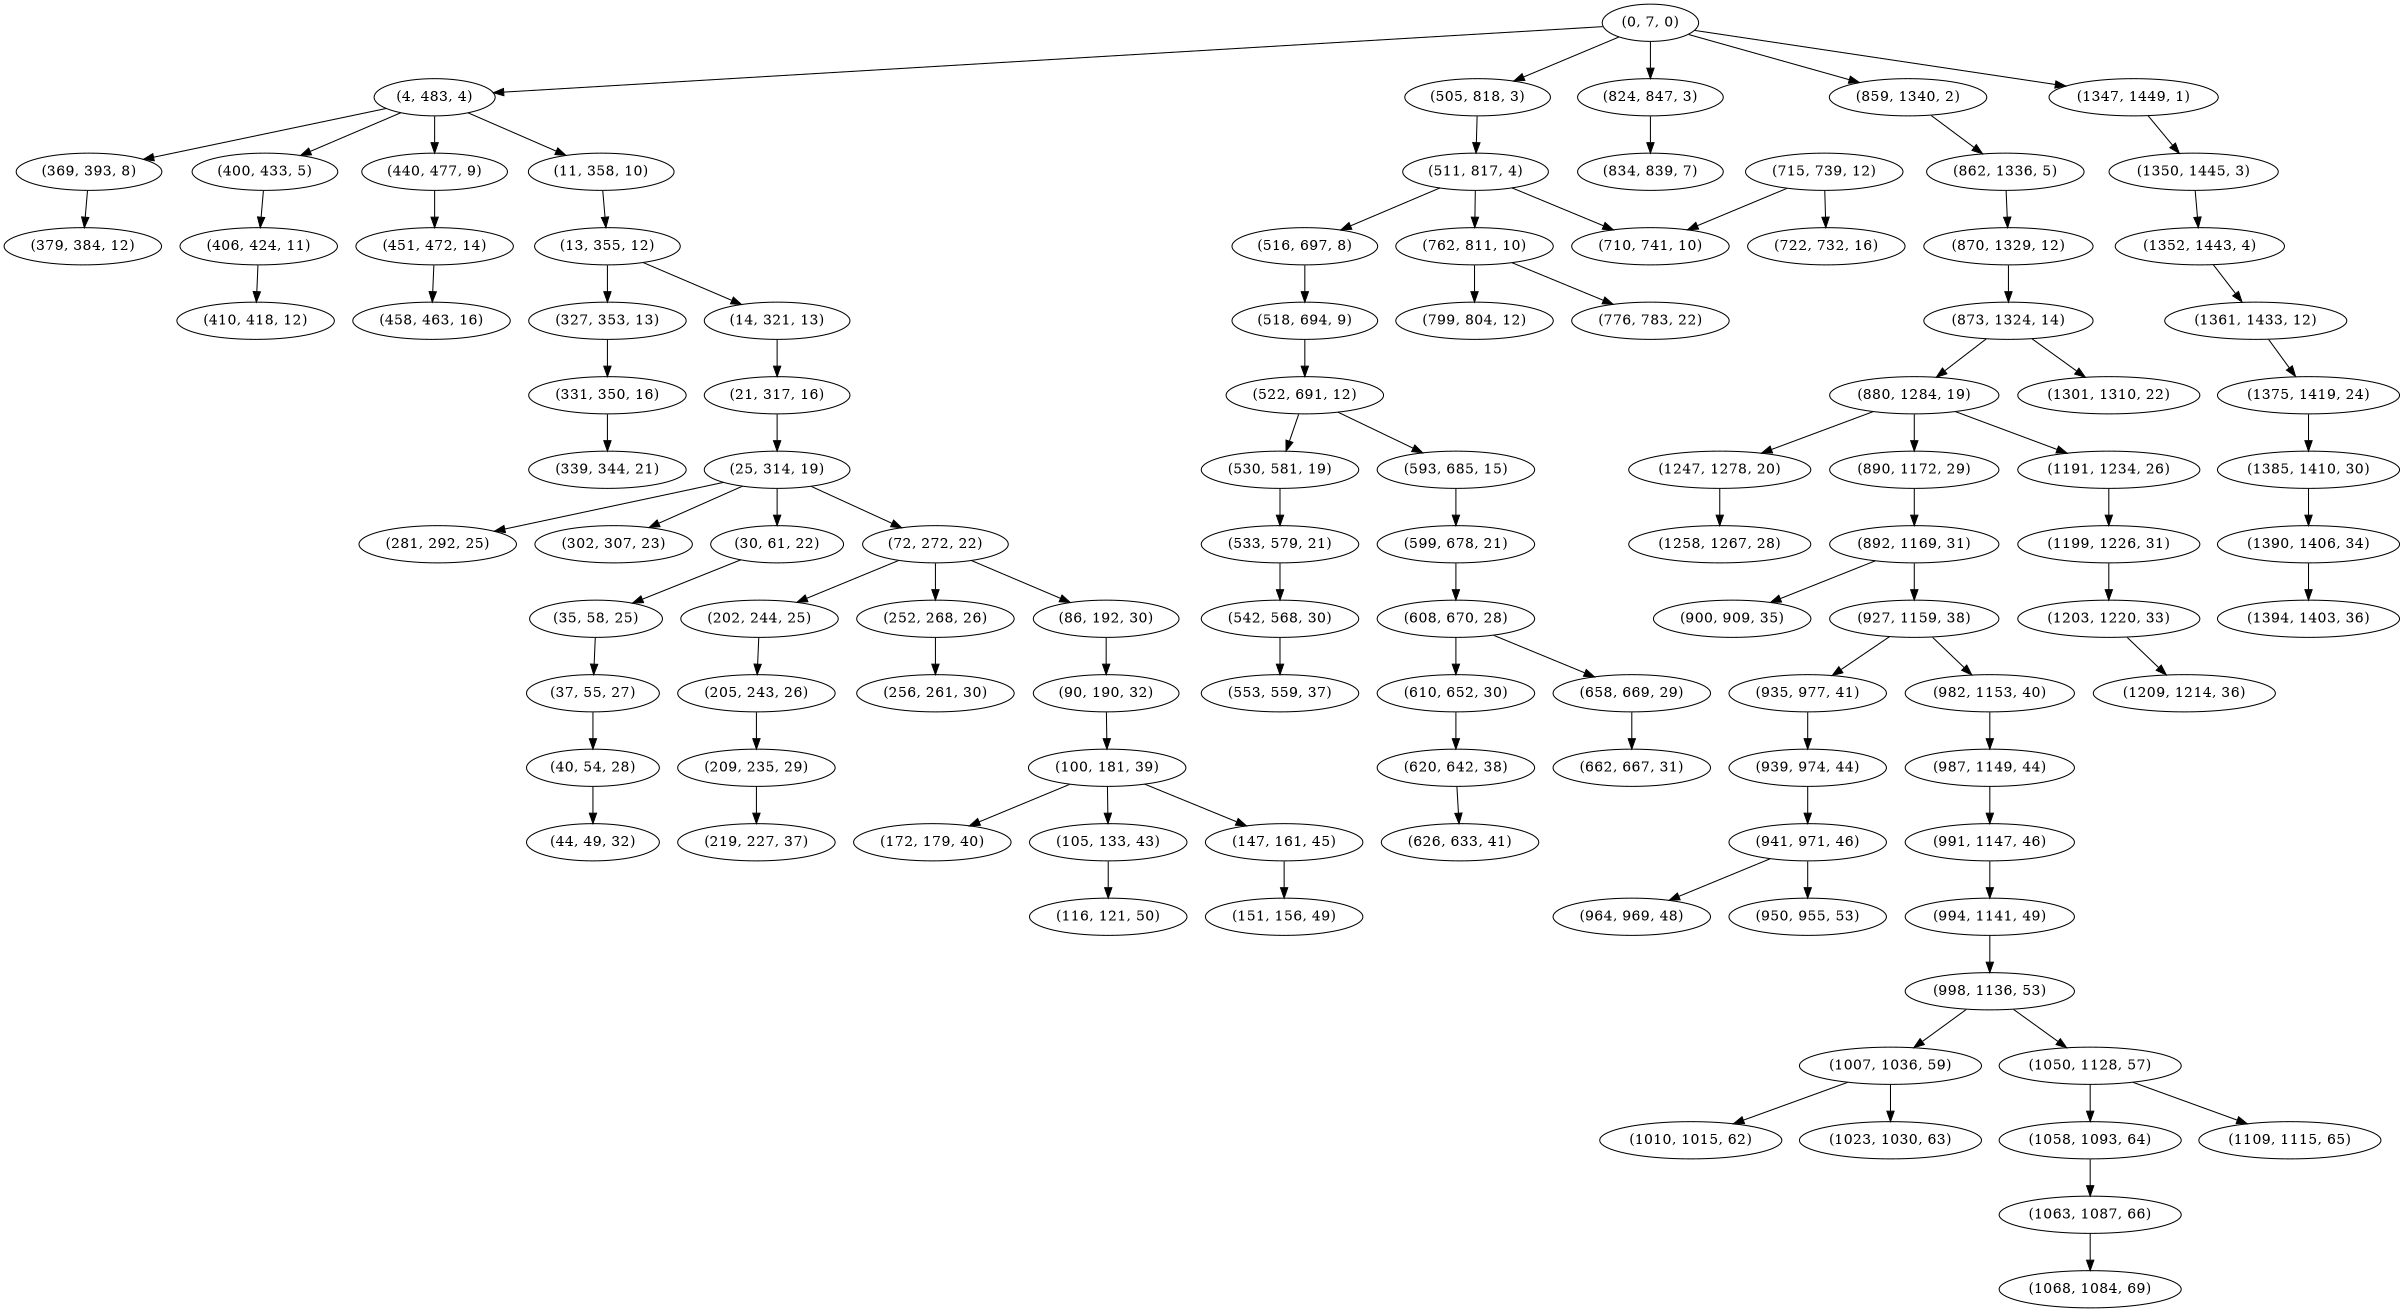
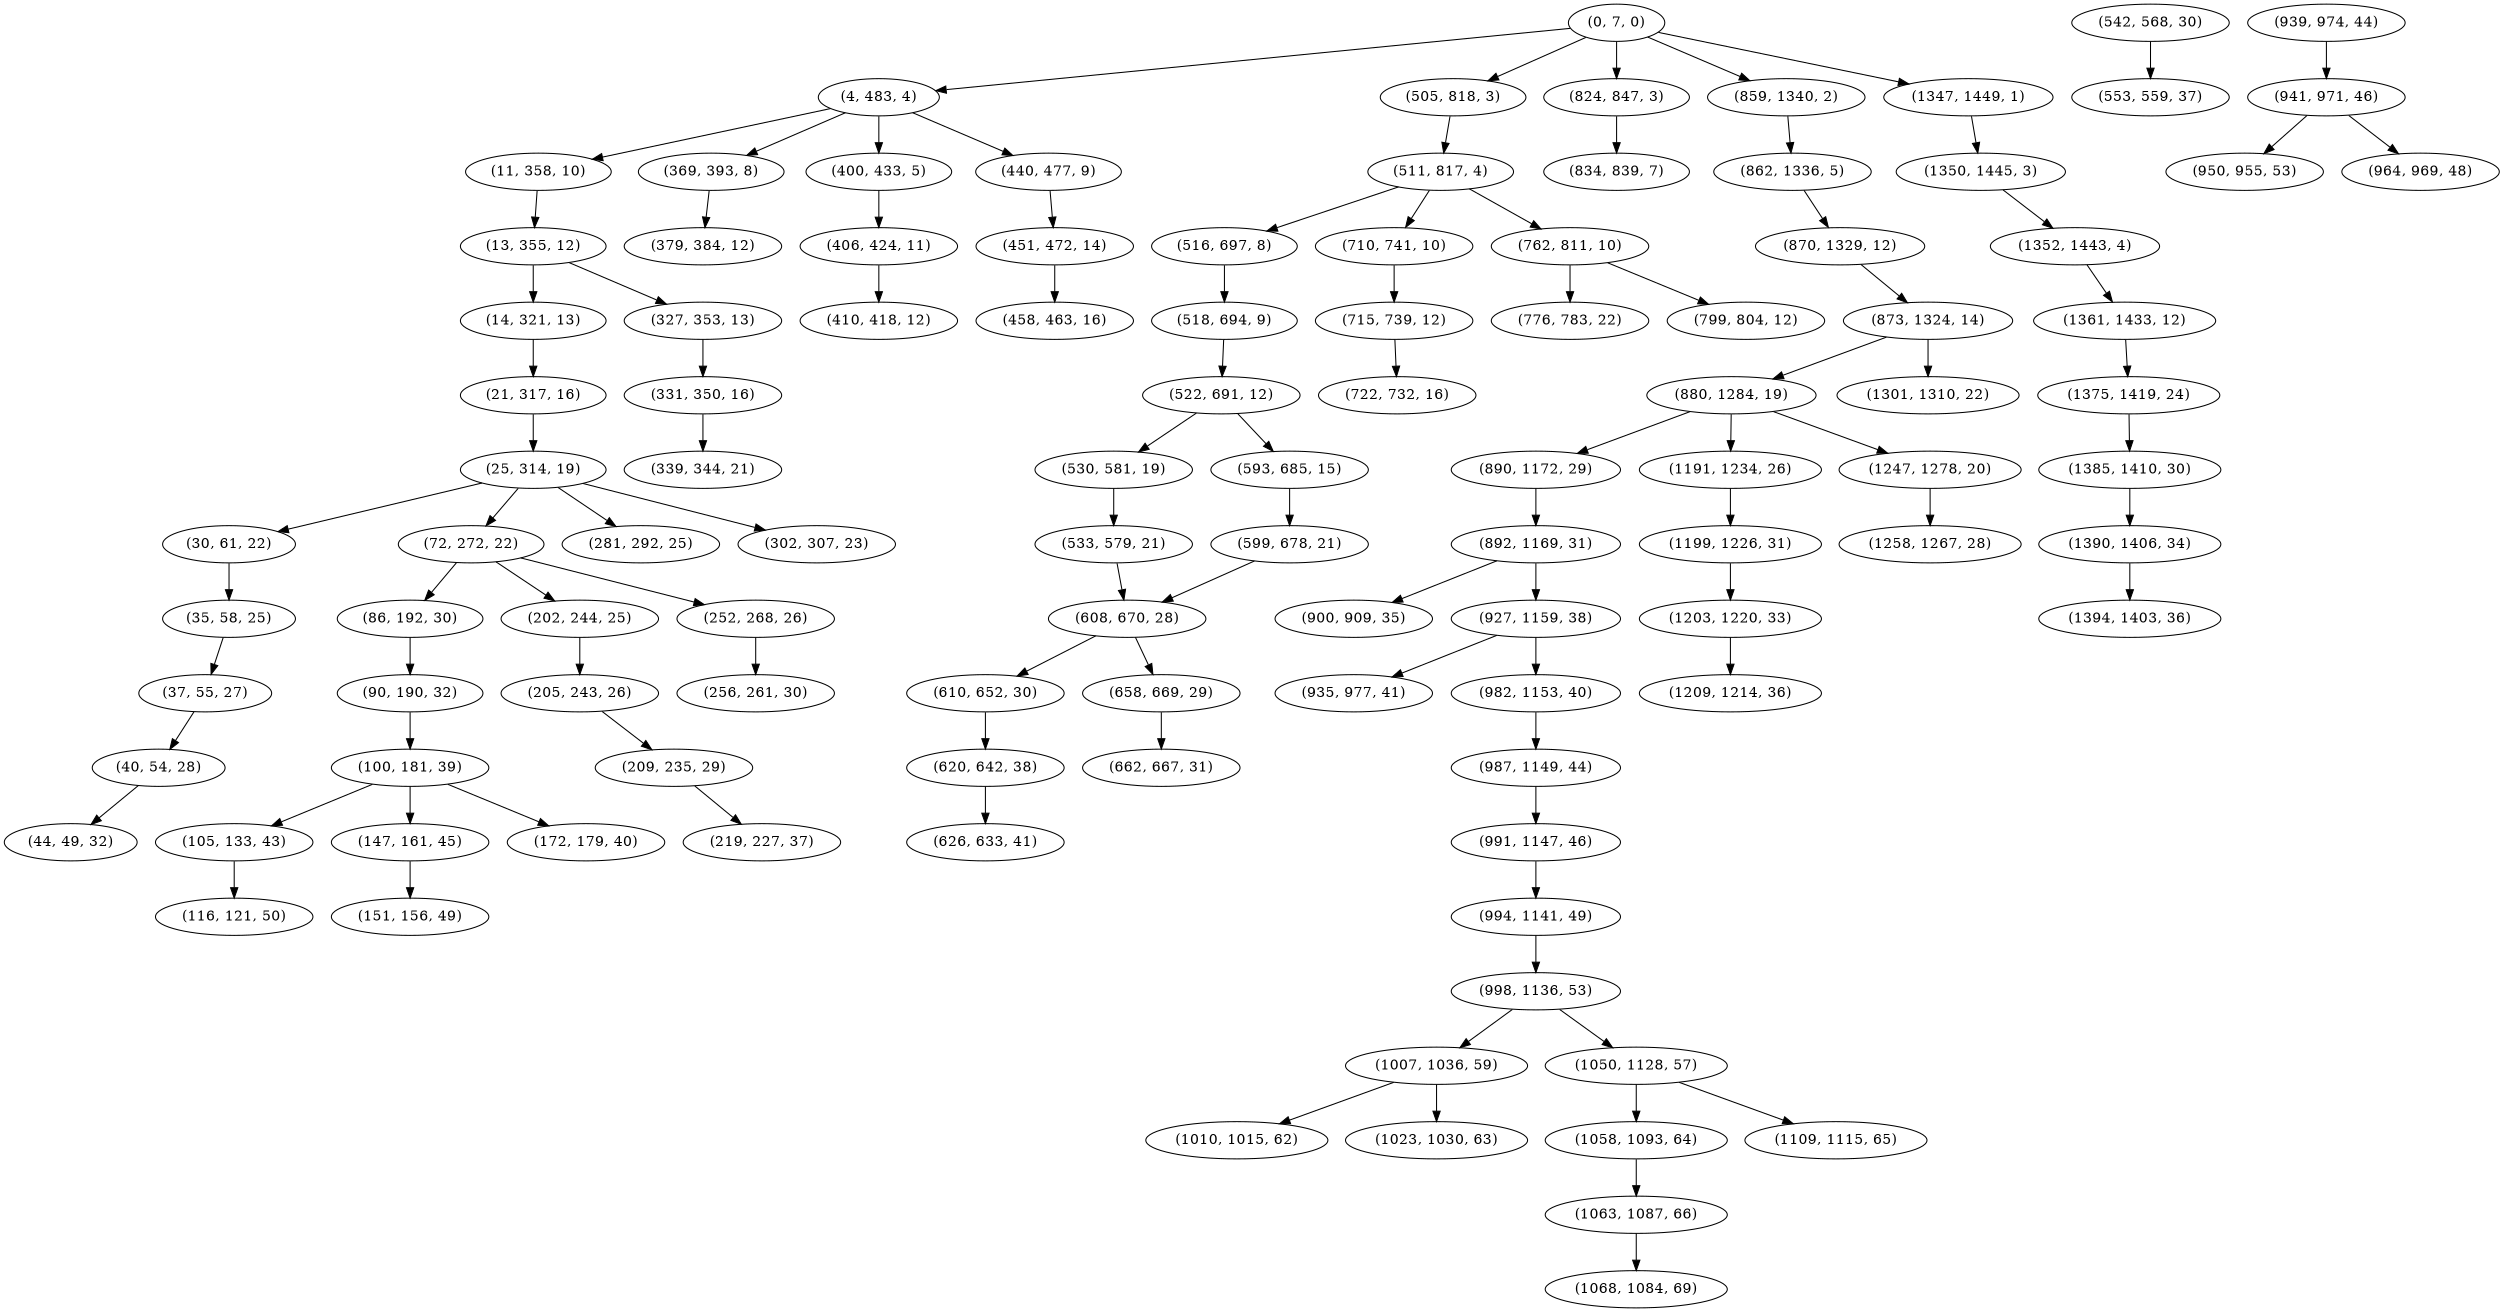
edge "(715, 739, 12)" -> "(710, 741, 10)": reversed
edge "(533, 579, 21)" -> "(542, 568, 30)": now "(533, 579, 21)" -> "(608, 670, 28)"
edge "(935, 977, 41)" -> "(939, 974, 44)": removed
